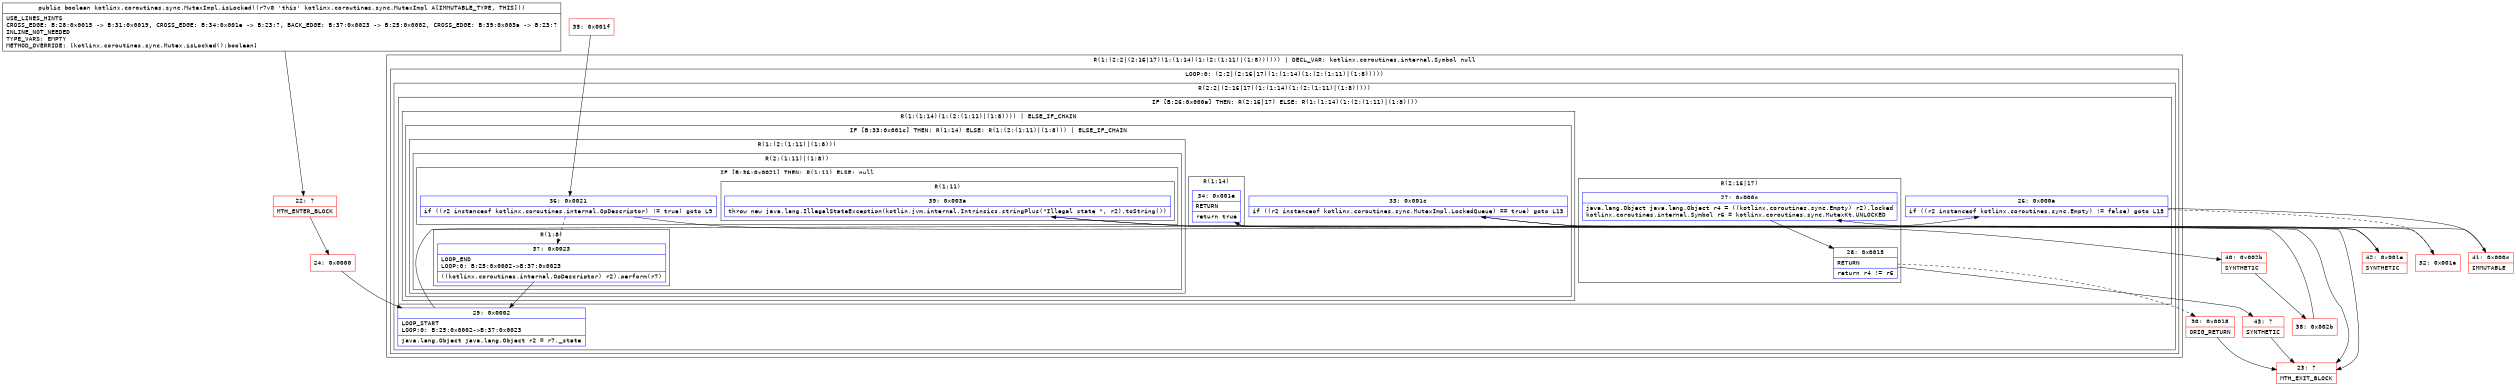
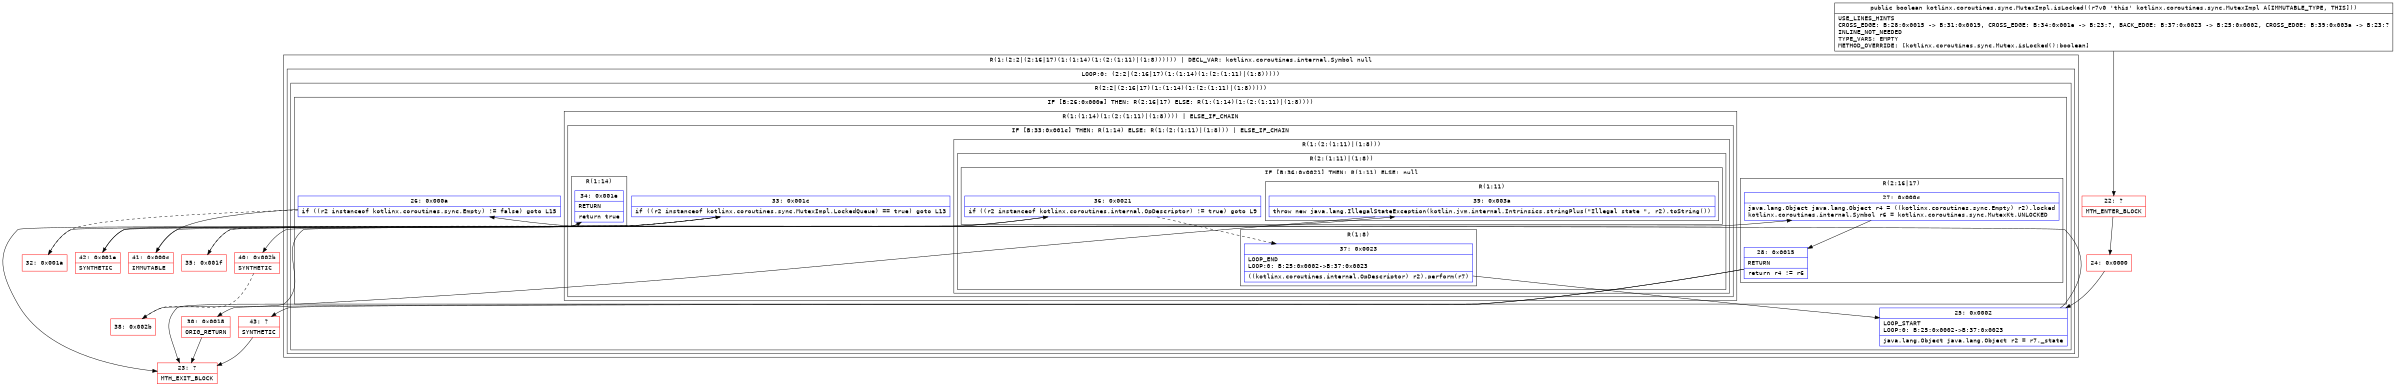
edge "33: 0x001c" -> "35: 0x001f": added
edge "28: 0x0015" -> "30: 0x0018": style dashed -> solid
edge "40: 0x002b" -> "38: 0x002b": style solid -> dashed
